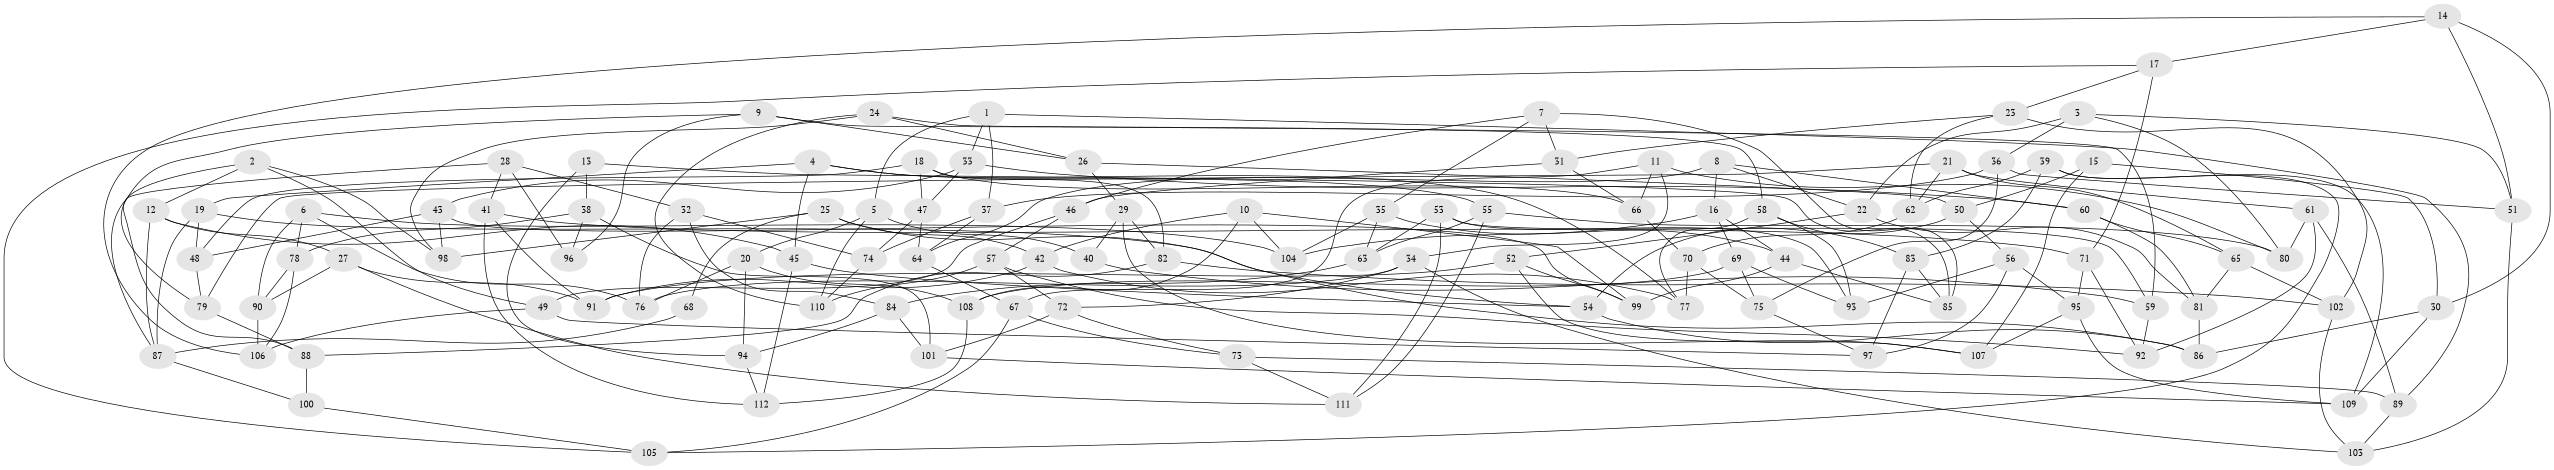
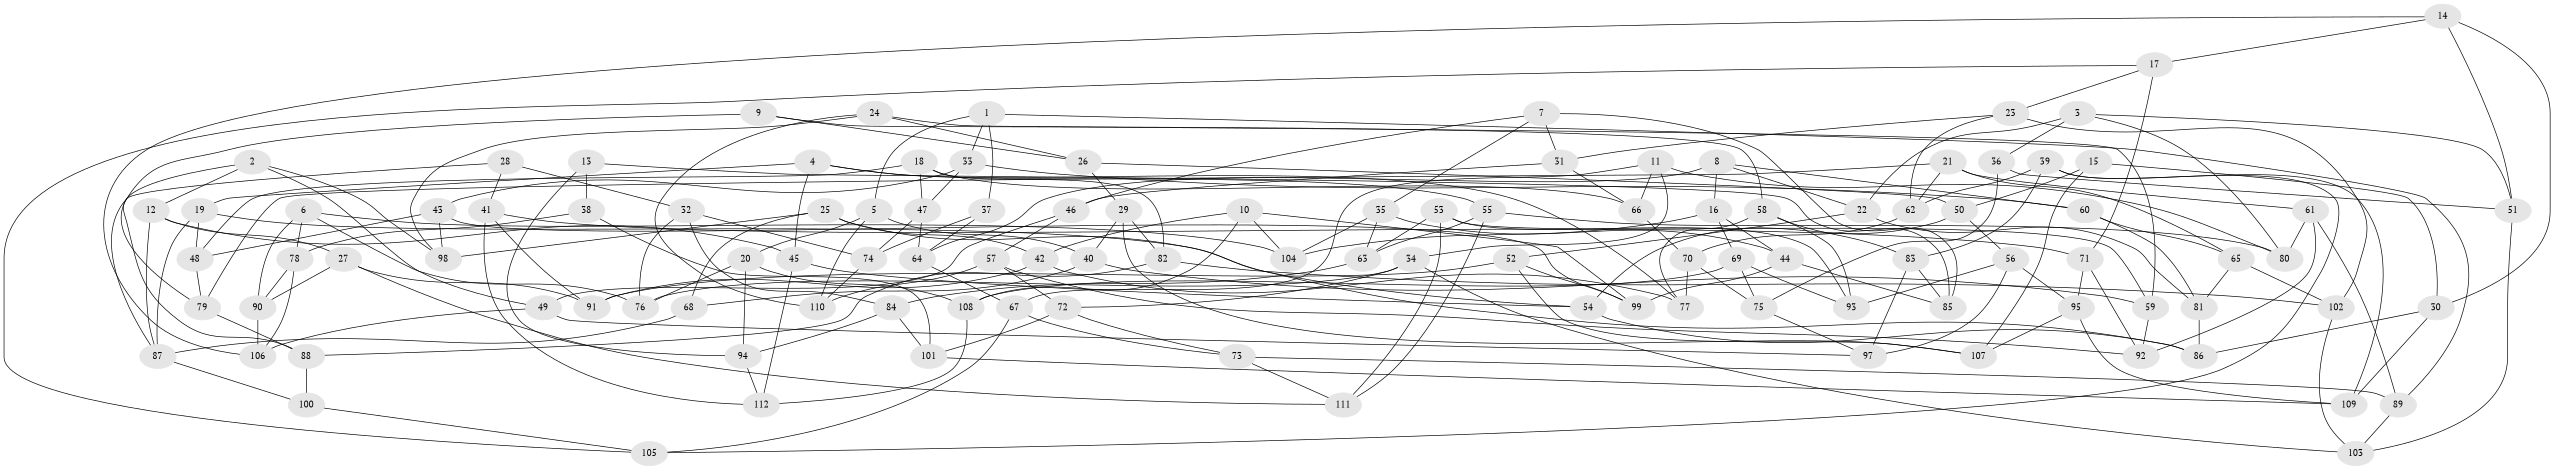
edge "36" -- "37": removed
node "96": removed
edge "40" -- "68": added
